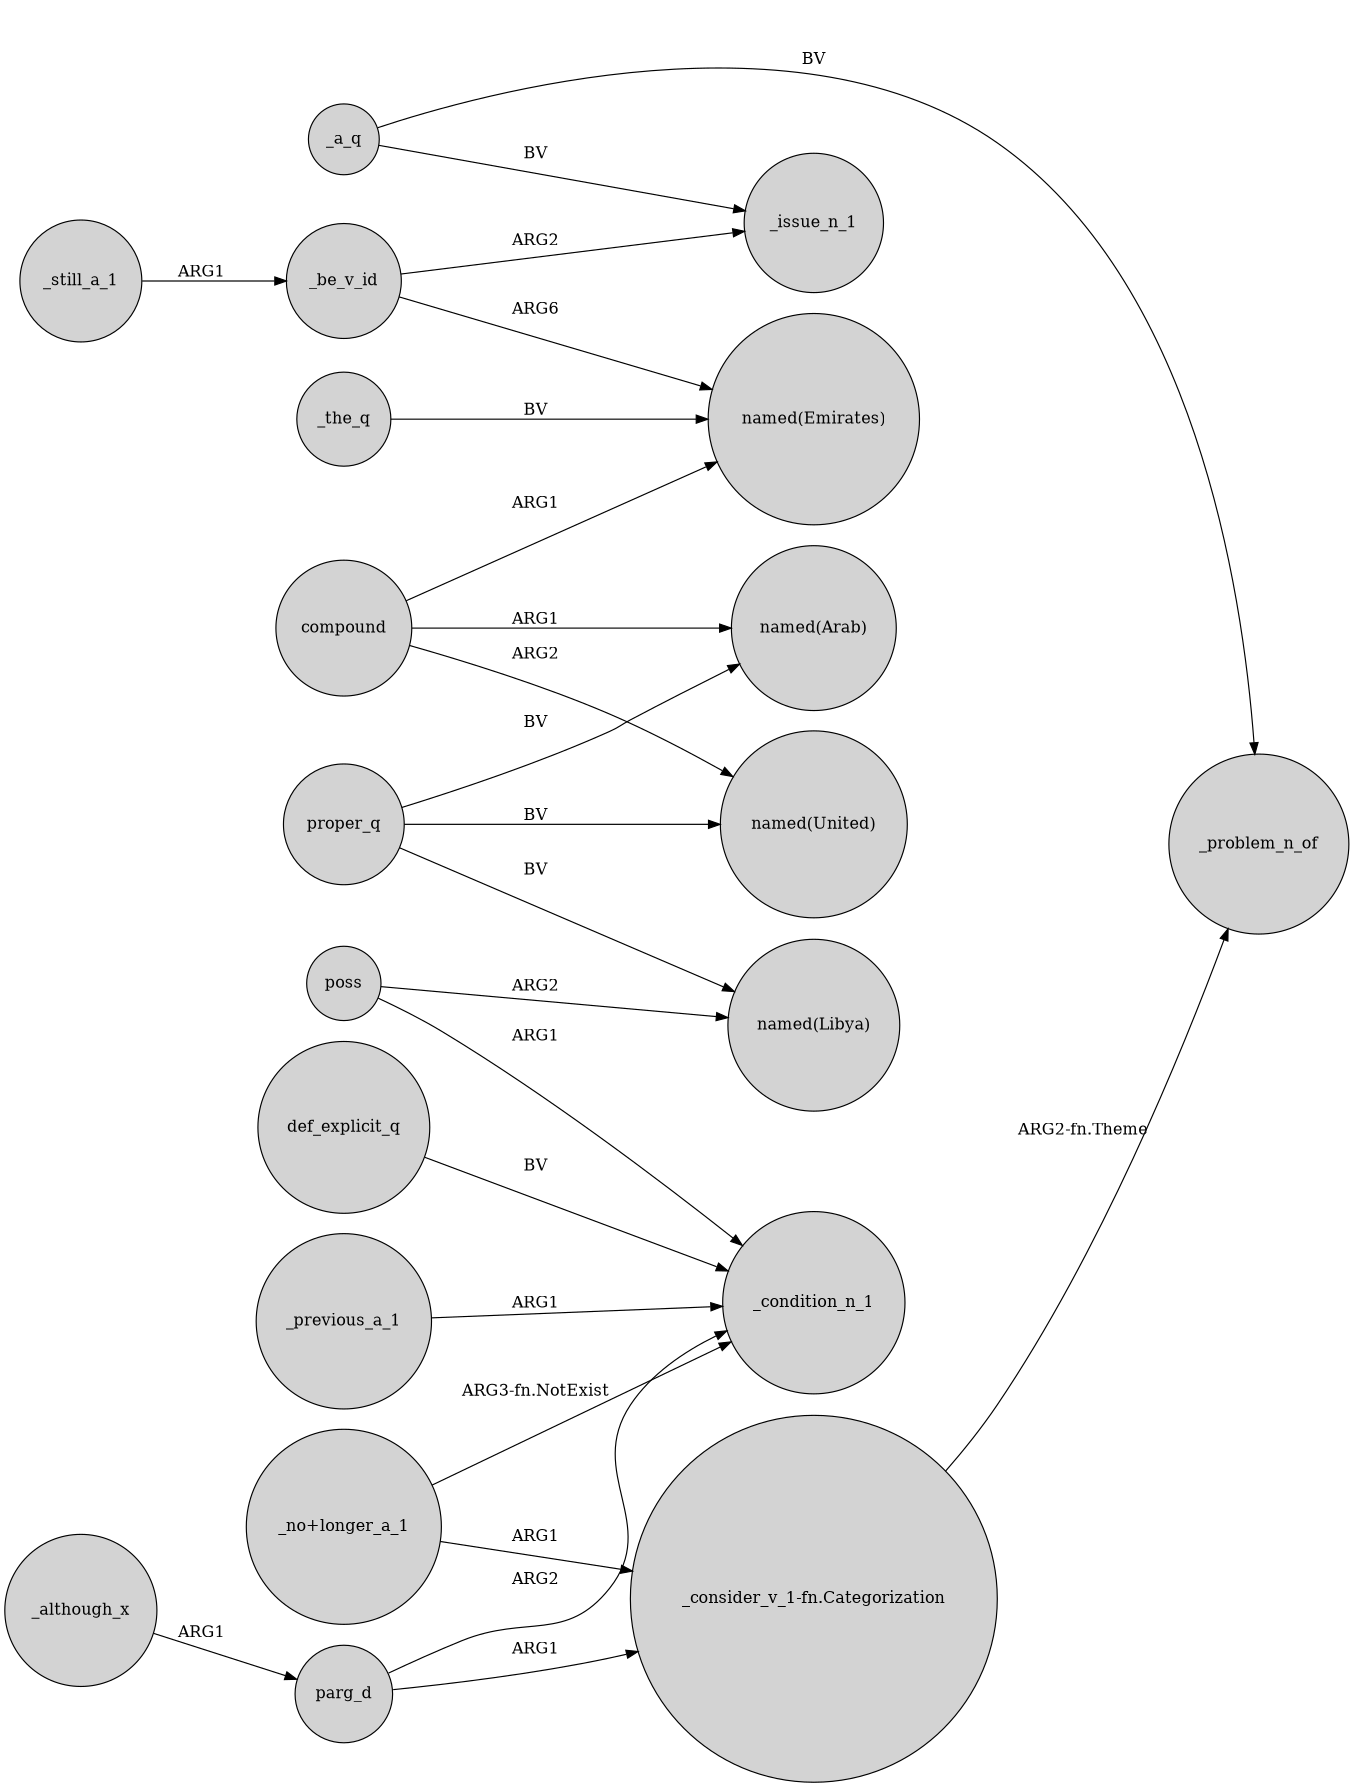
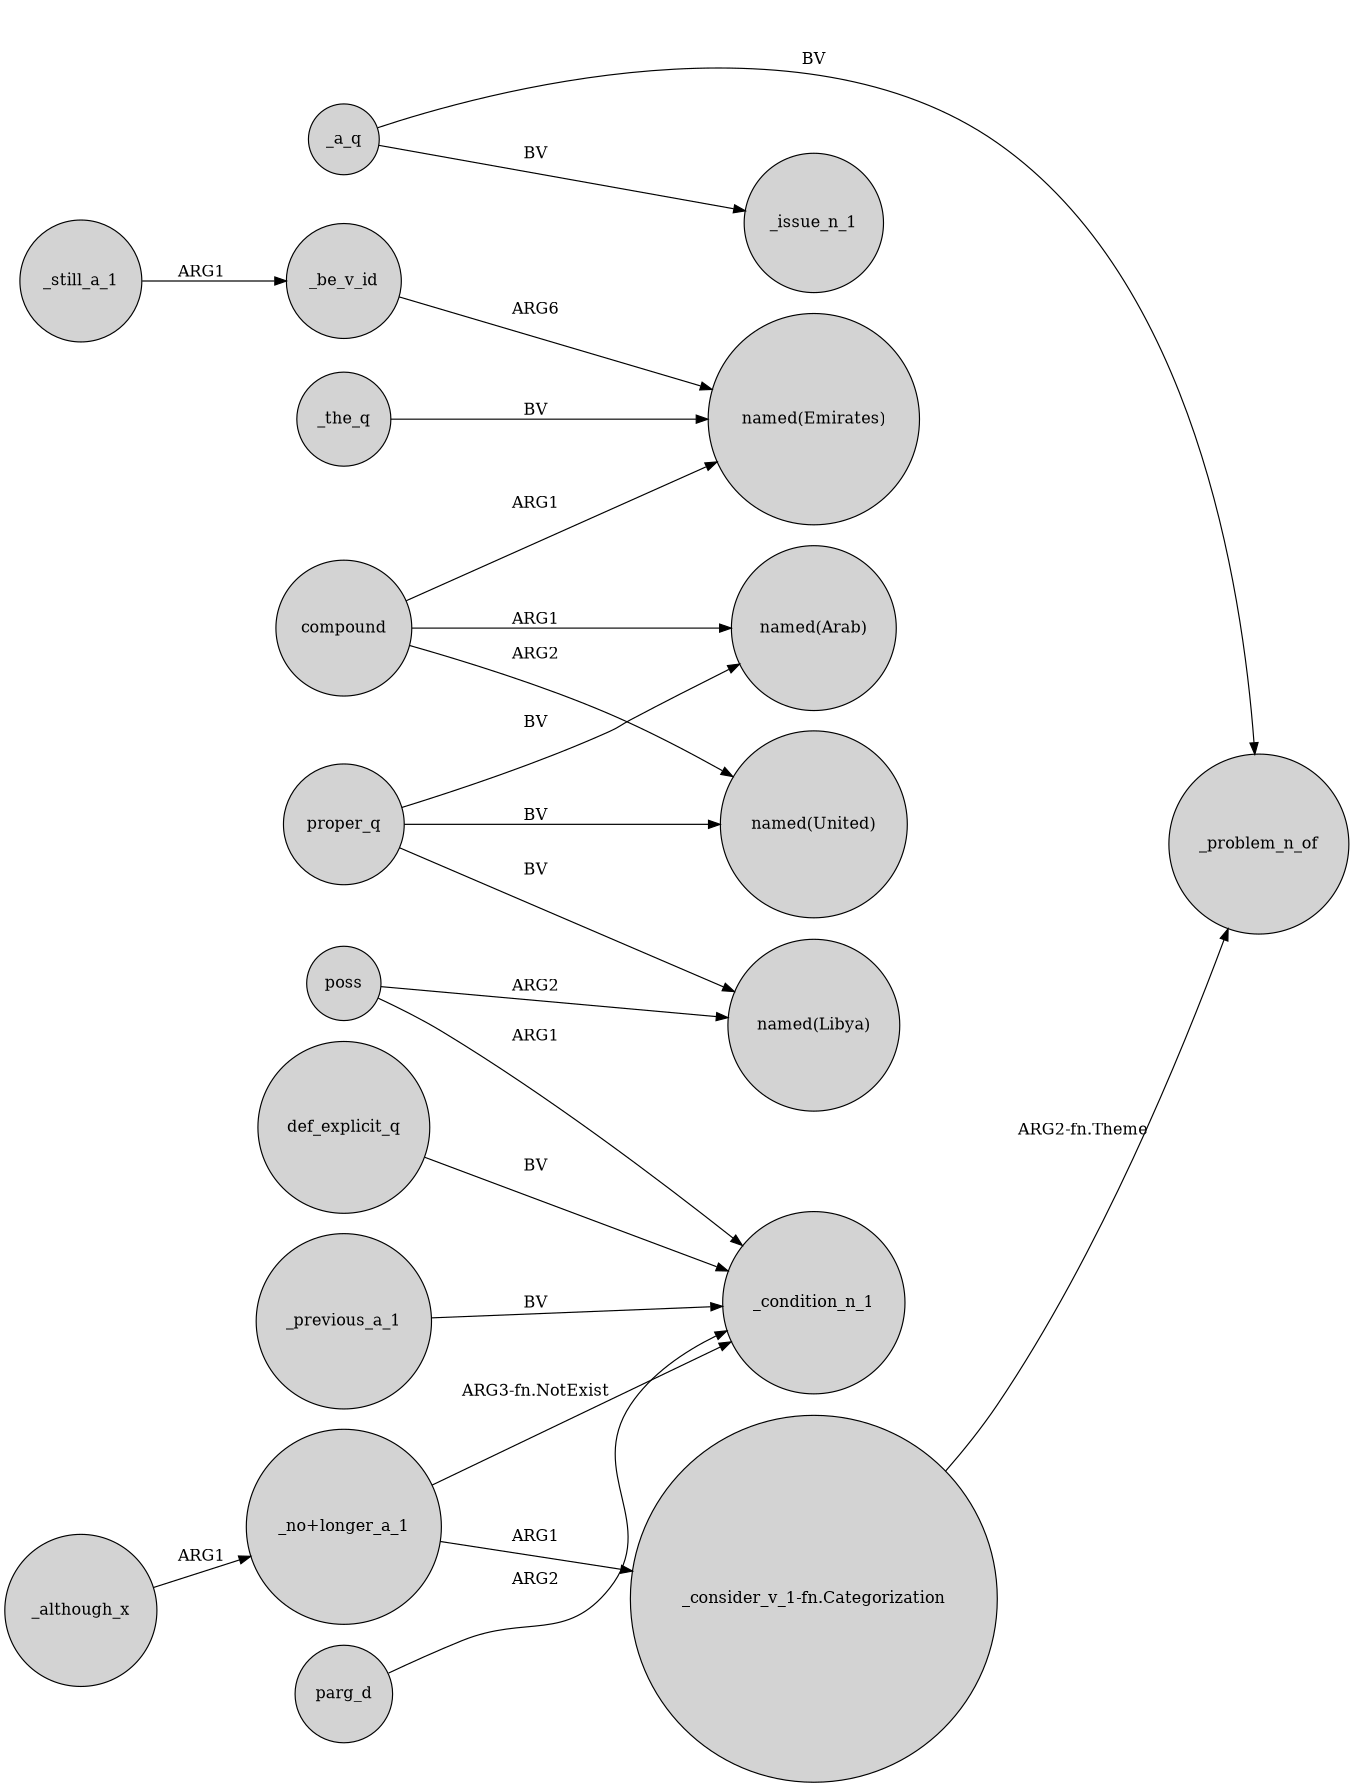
edge "_be_v_id" -> "_issue_n_1": removed, label "ARG2"
edge "_previous_a_1" -> "_condition_n_1": label "ARG1" -> "BV"
edge "_although_x" -> "parg_d": now "_although_x" -> "_no+longer_a_1"
edge "parg_d" -> "_consider_v_1-fn.Categorization": removed, label "ARG1"
